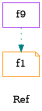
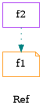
node "f9": label "f9" -> "f2"
